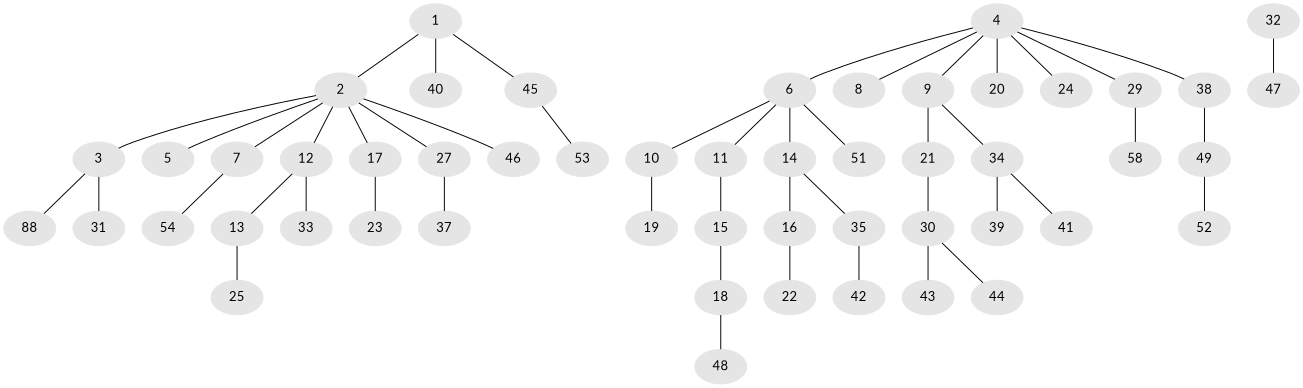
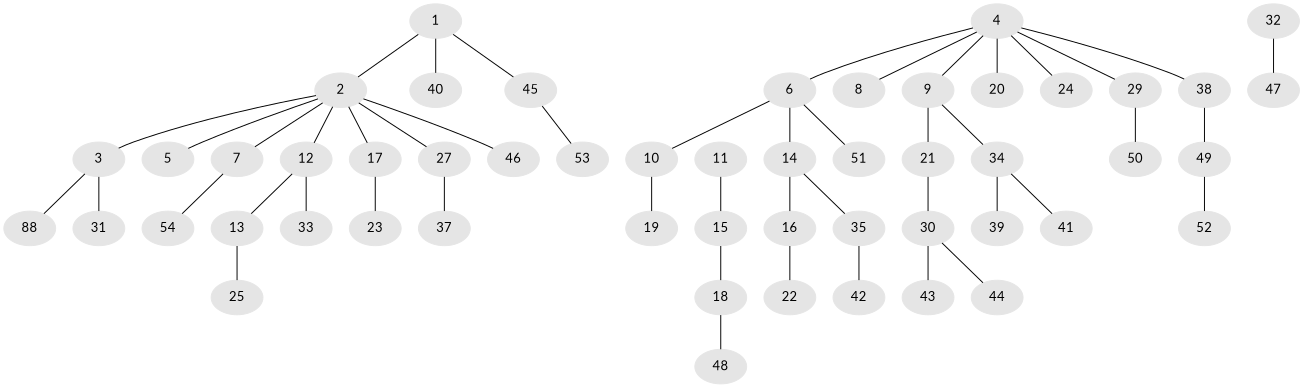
edge "6" -- "11": removed
node "58": label "58" -> "50"
